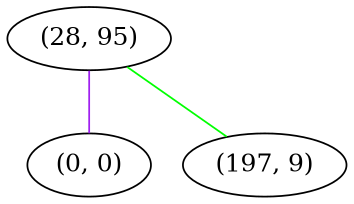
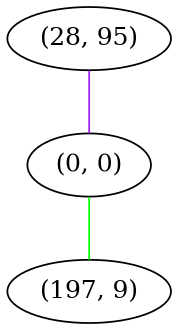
edge "(28, 95)" -- "(197, 9)": now "(0, 0)" -- "(197, 9)"
